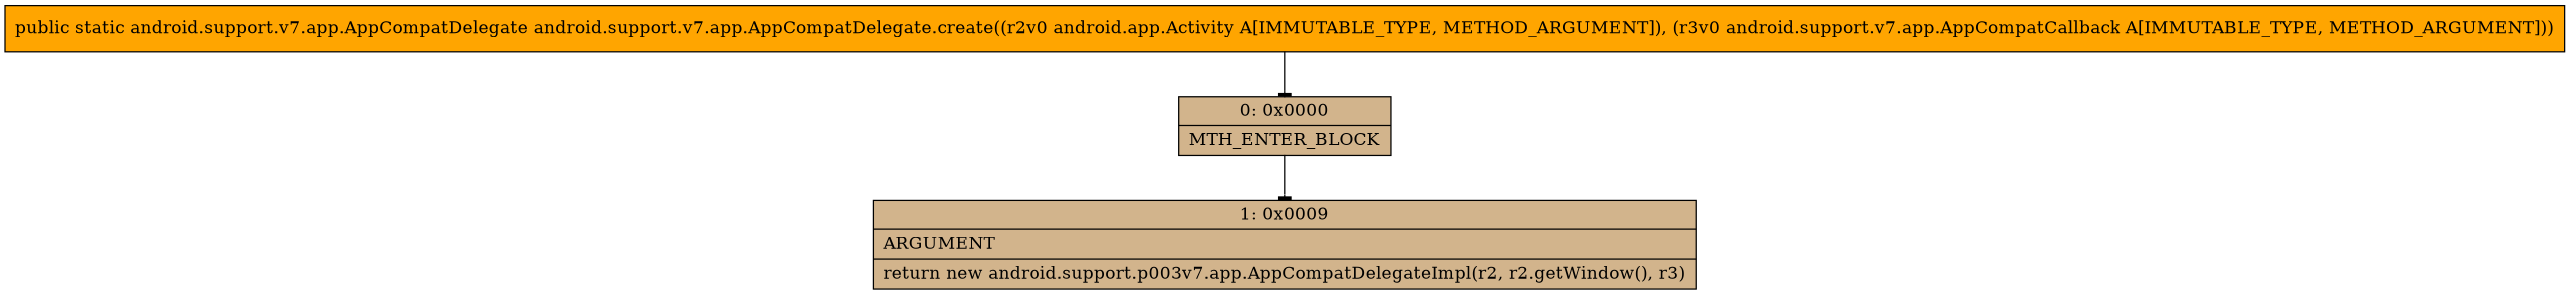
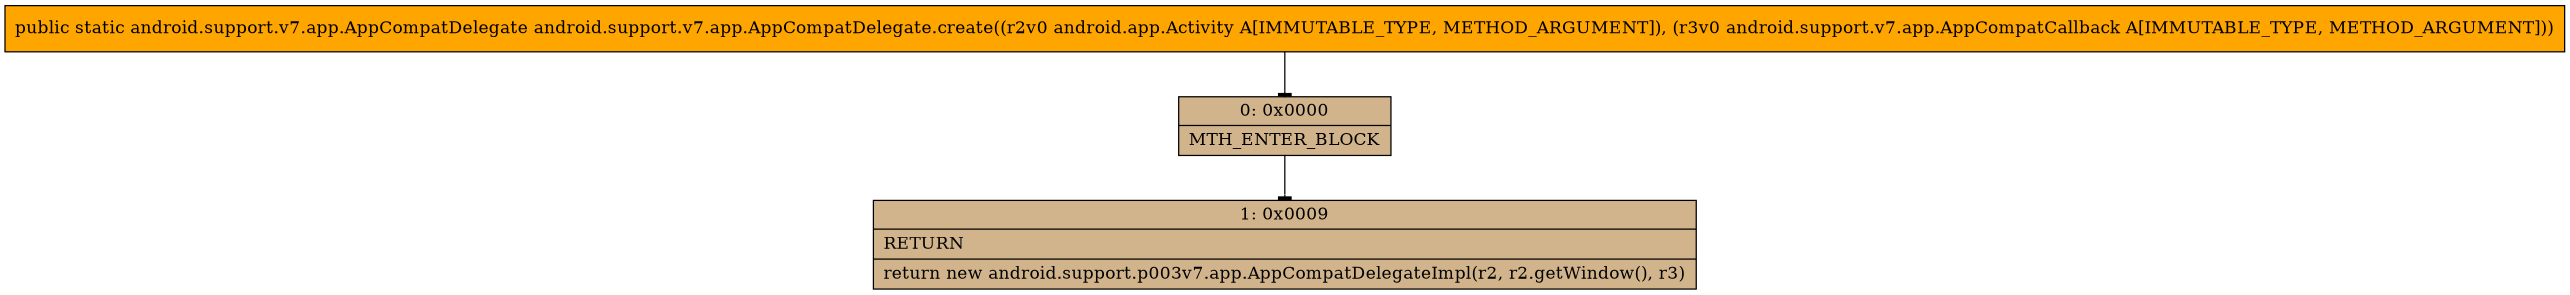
node "1: 0x0009": text "ARGUMENT" -> "RETURN"
